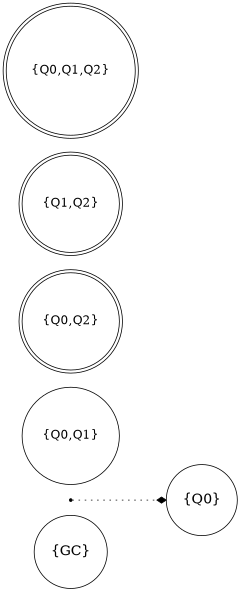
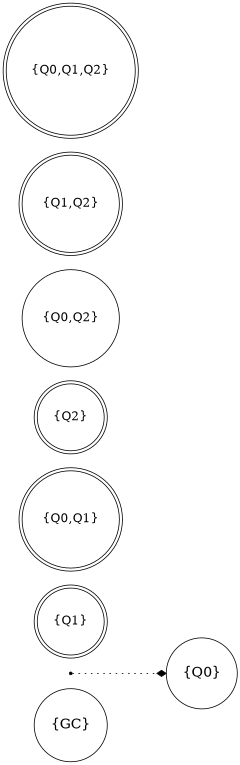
node "{Q0,Q2}": shape doublecircle -> circle
node "{Q2}": added
node "{Q0,Q1}": shape circle -> doublecircle
node "{Q1}": added
